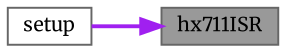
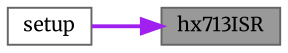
node "hx711ISR": label "hx711ISR" -> "hx713ISR"
